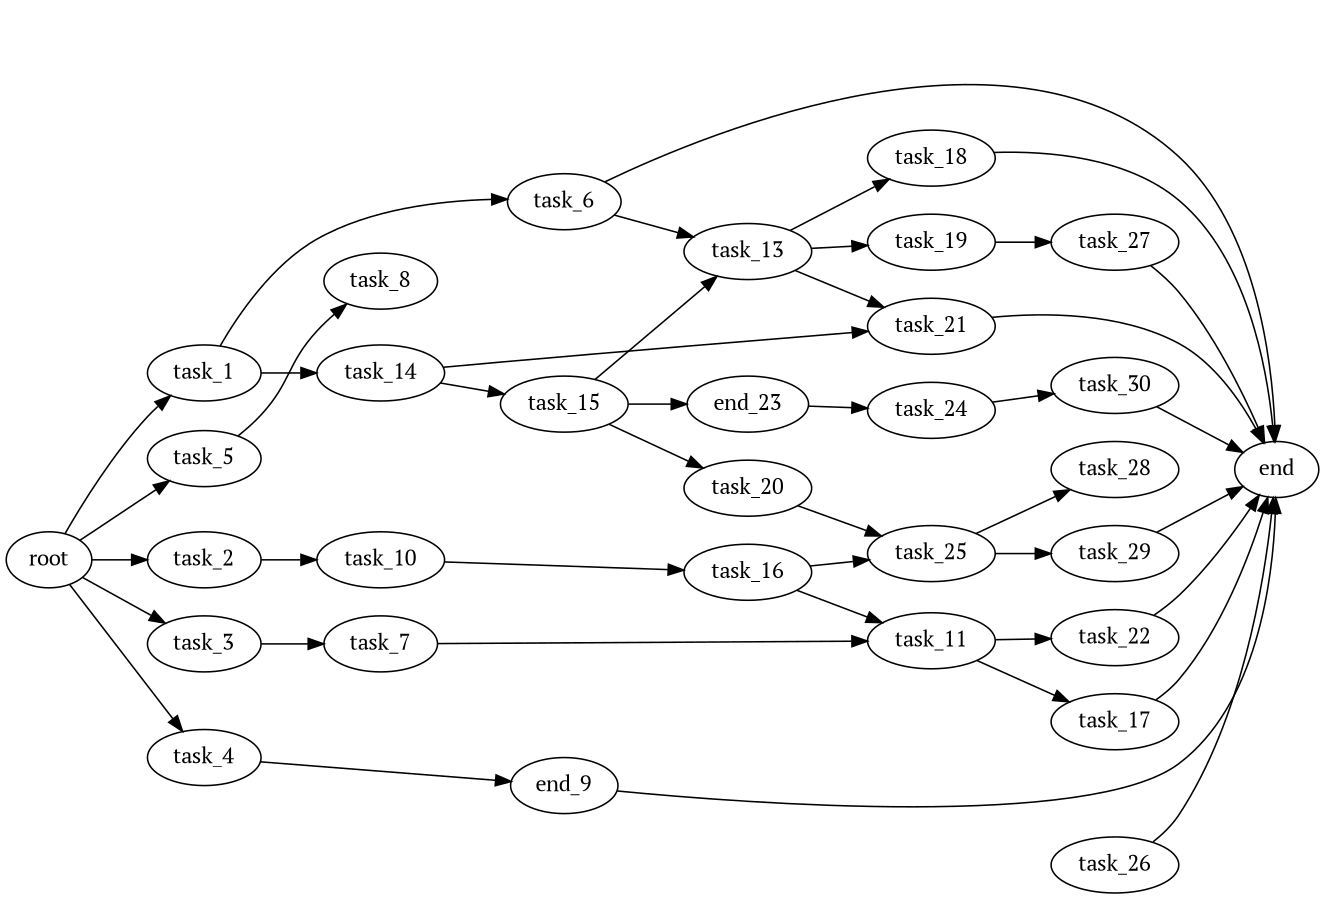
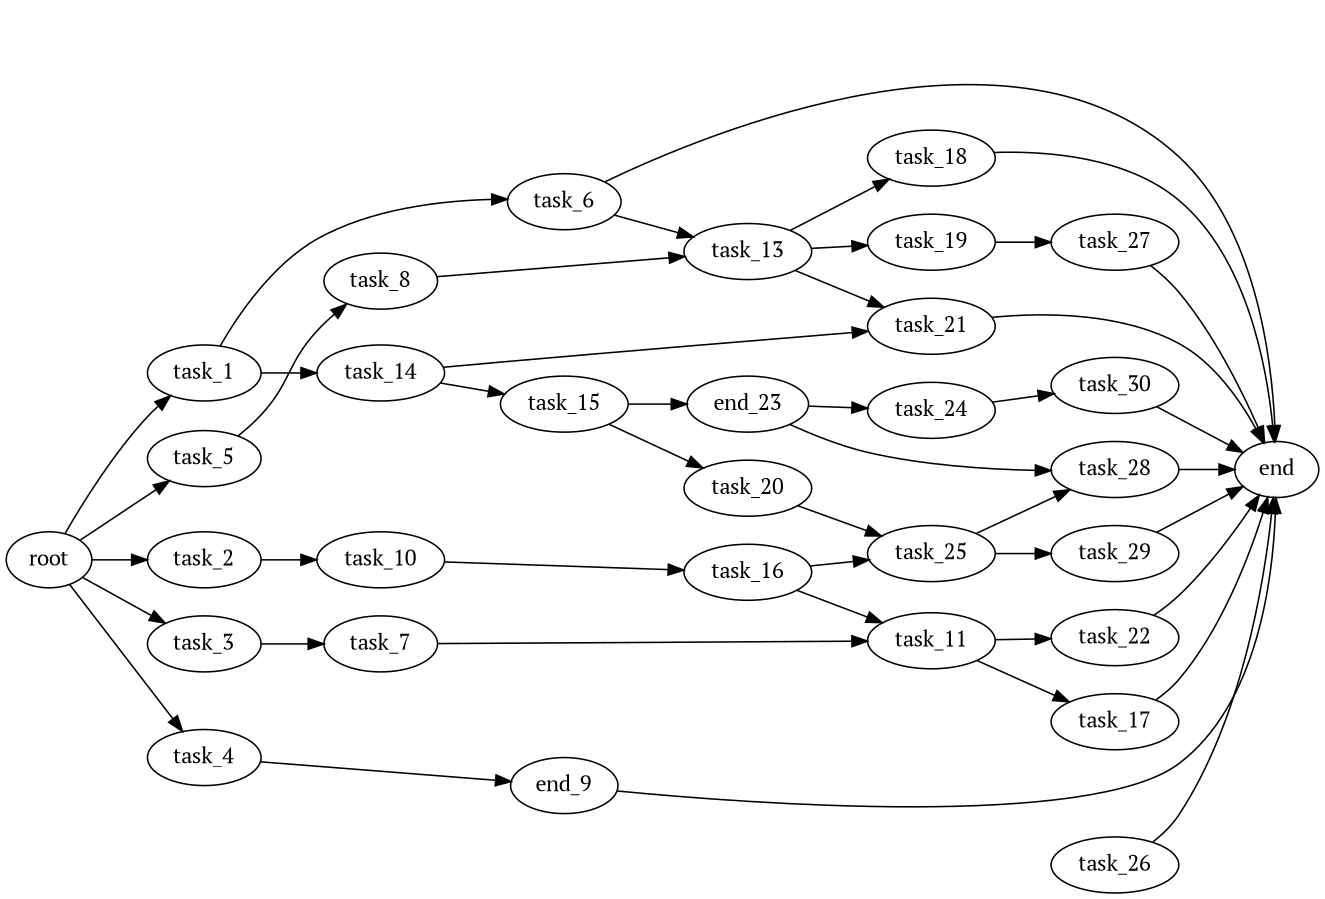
edge "task_15" -> "task_13": now "task_8" -> "task_13"
edge "end_23" -> "task_28": added
edge "task_28" -> "end": added
